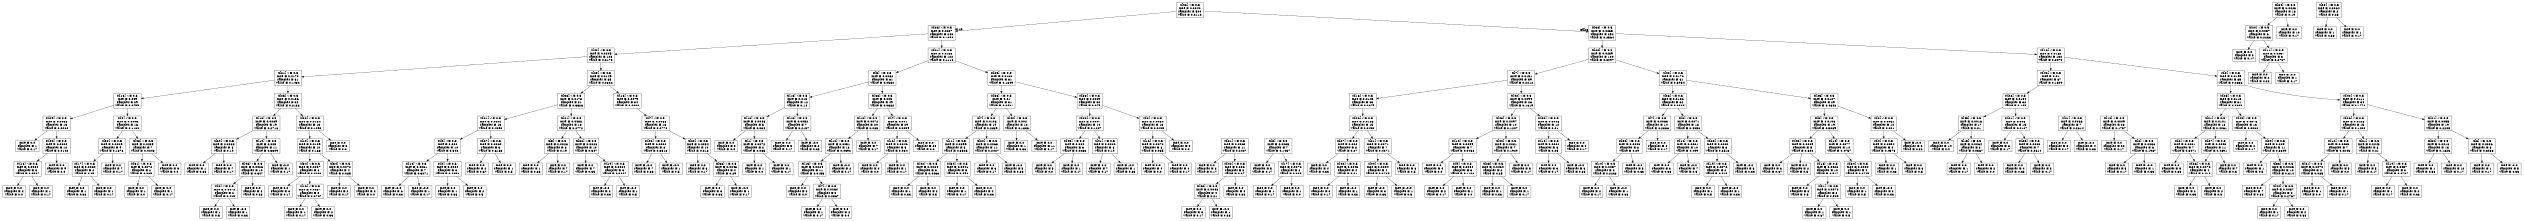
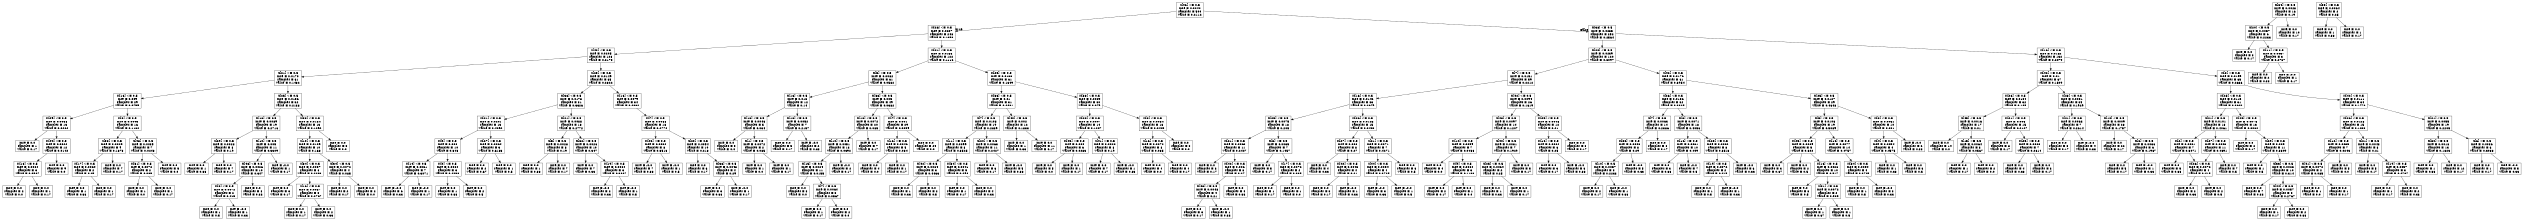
node "X[23] <= 0.5 mse = 0.0031 samples = 35 value = 0.1929": added
node "X[25] <= 0.5 mse = 0.0075 samples = 18 value = 0.205": added
